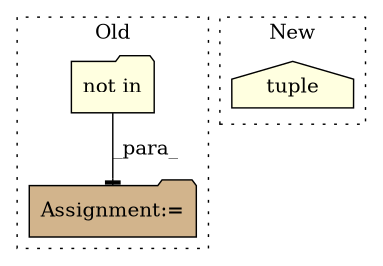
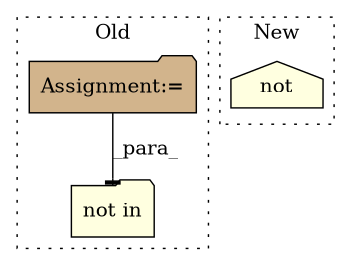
node "tuple": label "tuple" -> "not"
edge "not in" -> "Assignment:=": reversed
